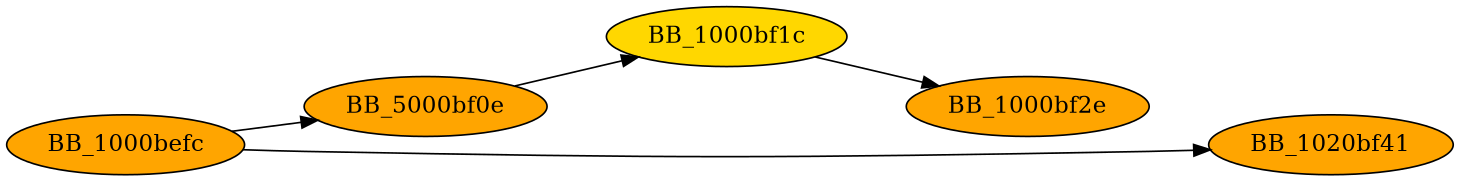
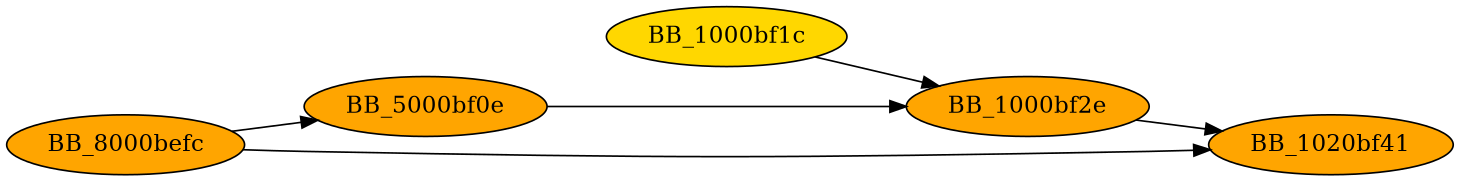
edge "BB_5000bf0e" -> "BB_1000bf1c": now "BB_5000bf0e" -> "BB_1000bf2e"
edge "BB_1000bf2e" -> "BB_1020bf41": added
node "BB_1000befc": label "BB_1000befc" -> "BB_8000befc"
